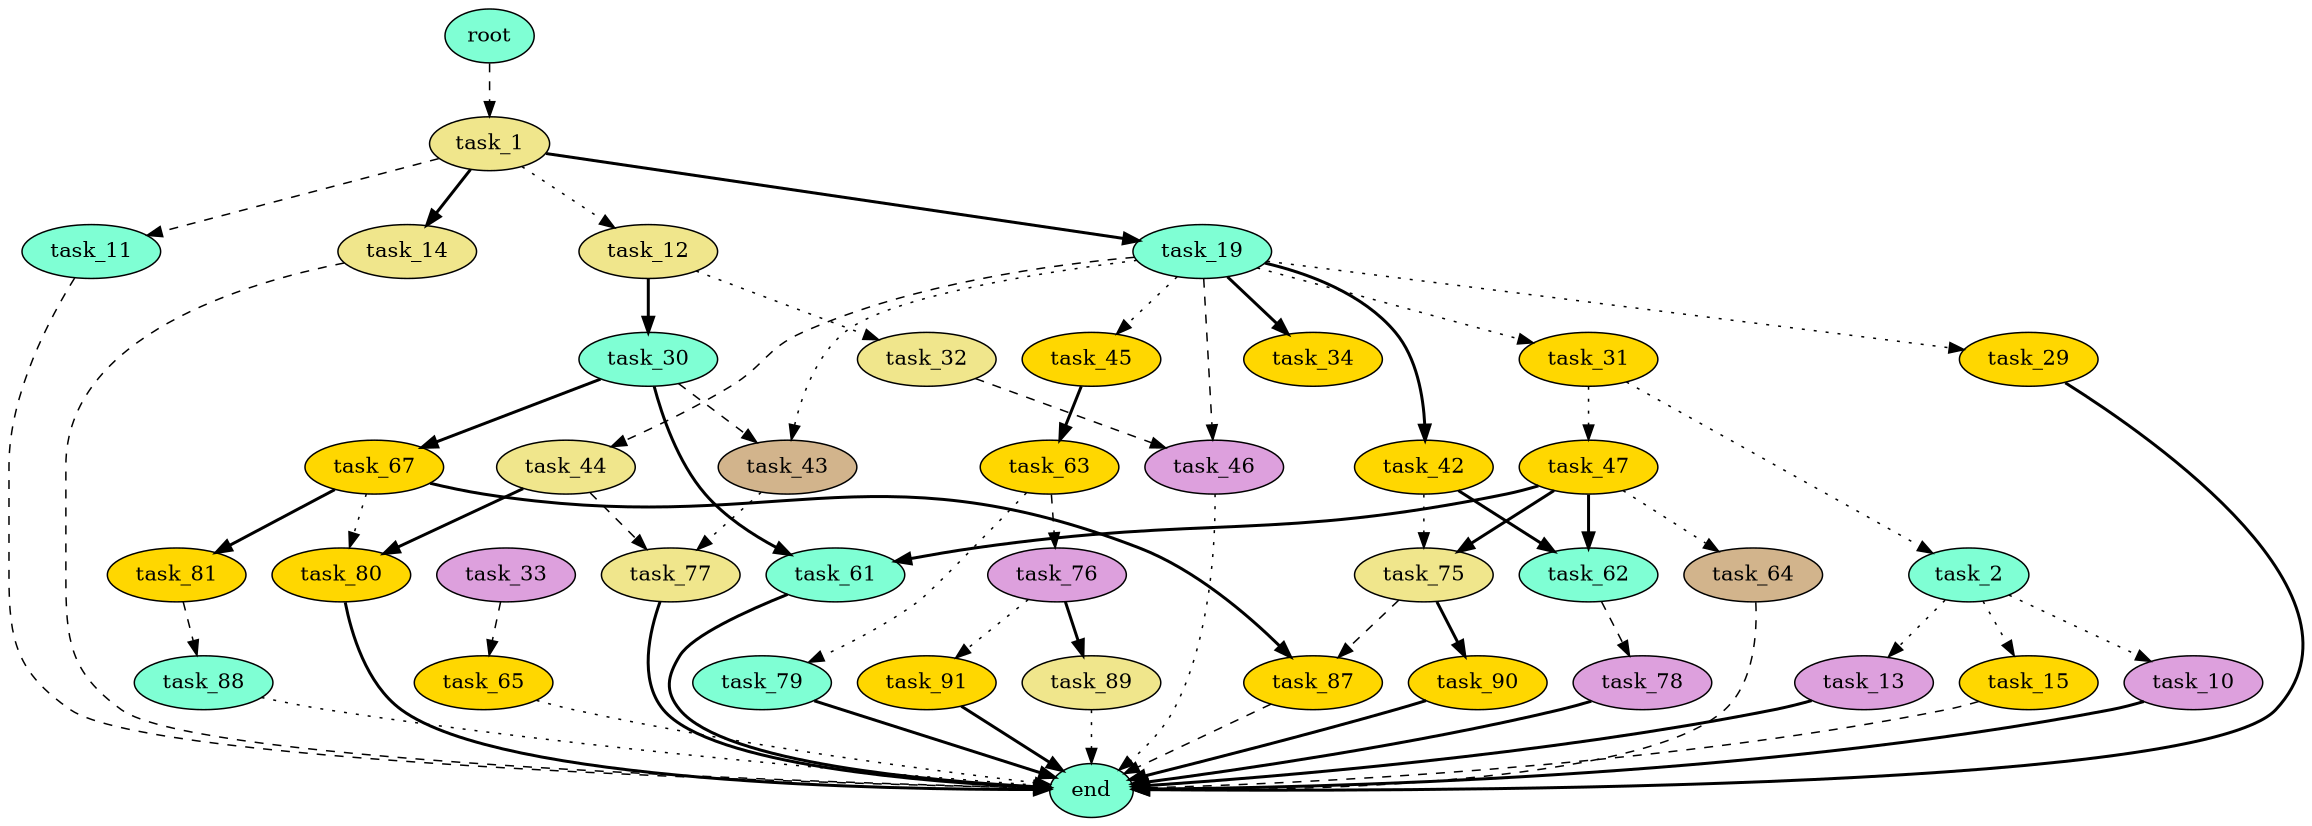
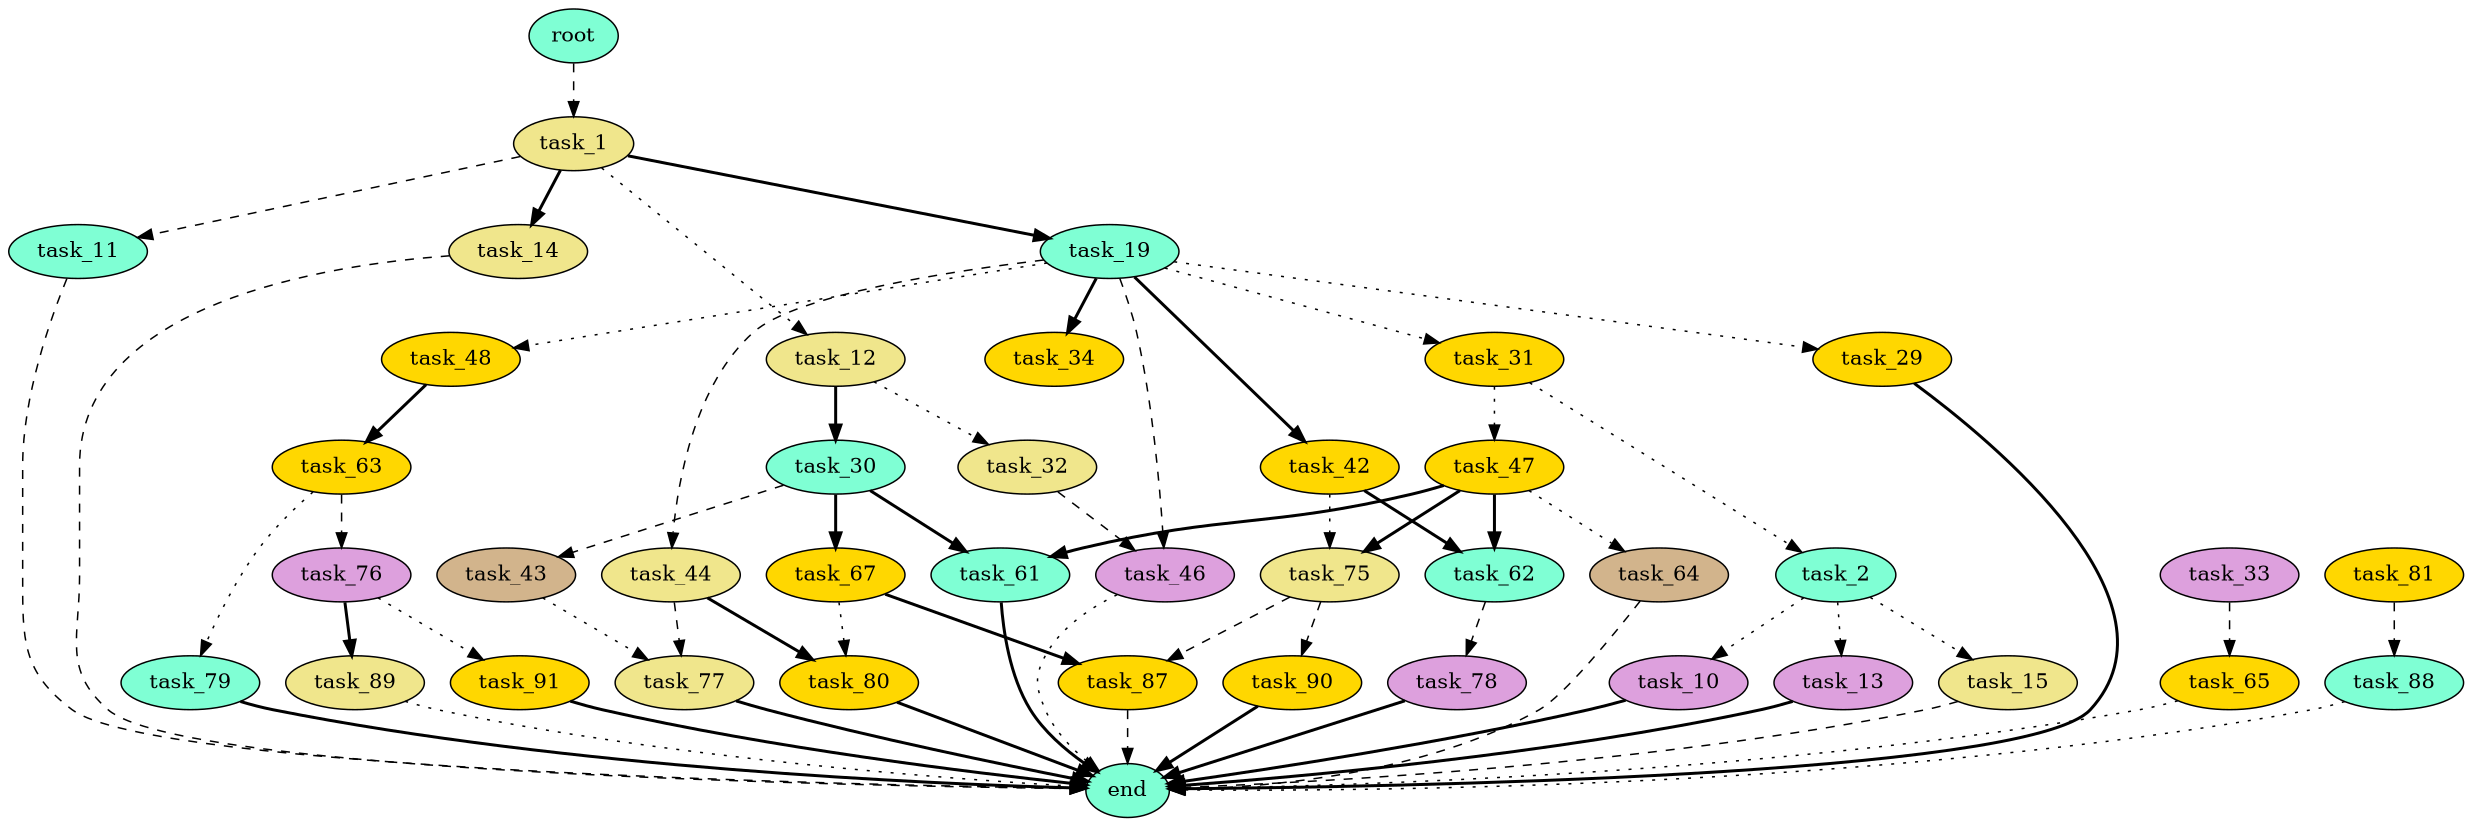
edge "task_19" -> "task_43": removed
node "task_45": label "task_45" -> "task_48"
edge "task_67" -> "task_81": removed
edge "task_75" -> "task_90": style bold -> dashed
node "task_15": fillcolor gold -> khaki
